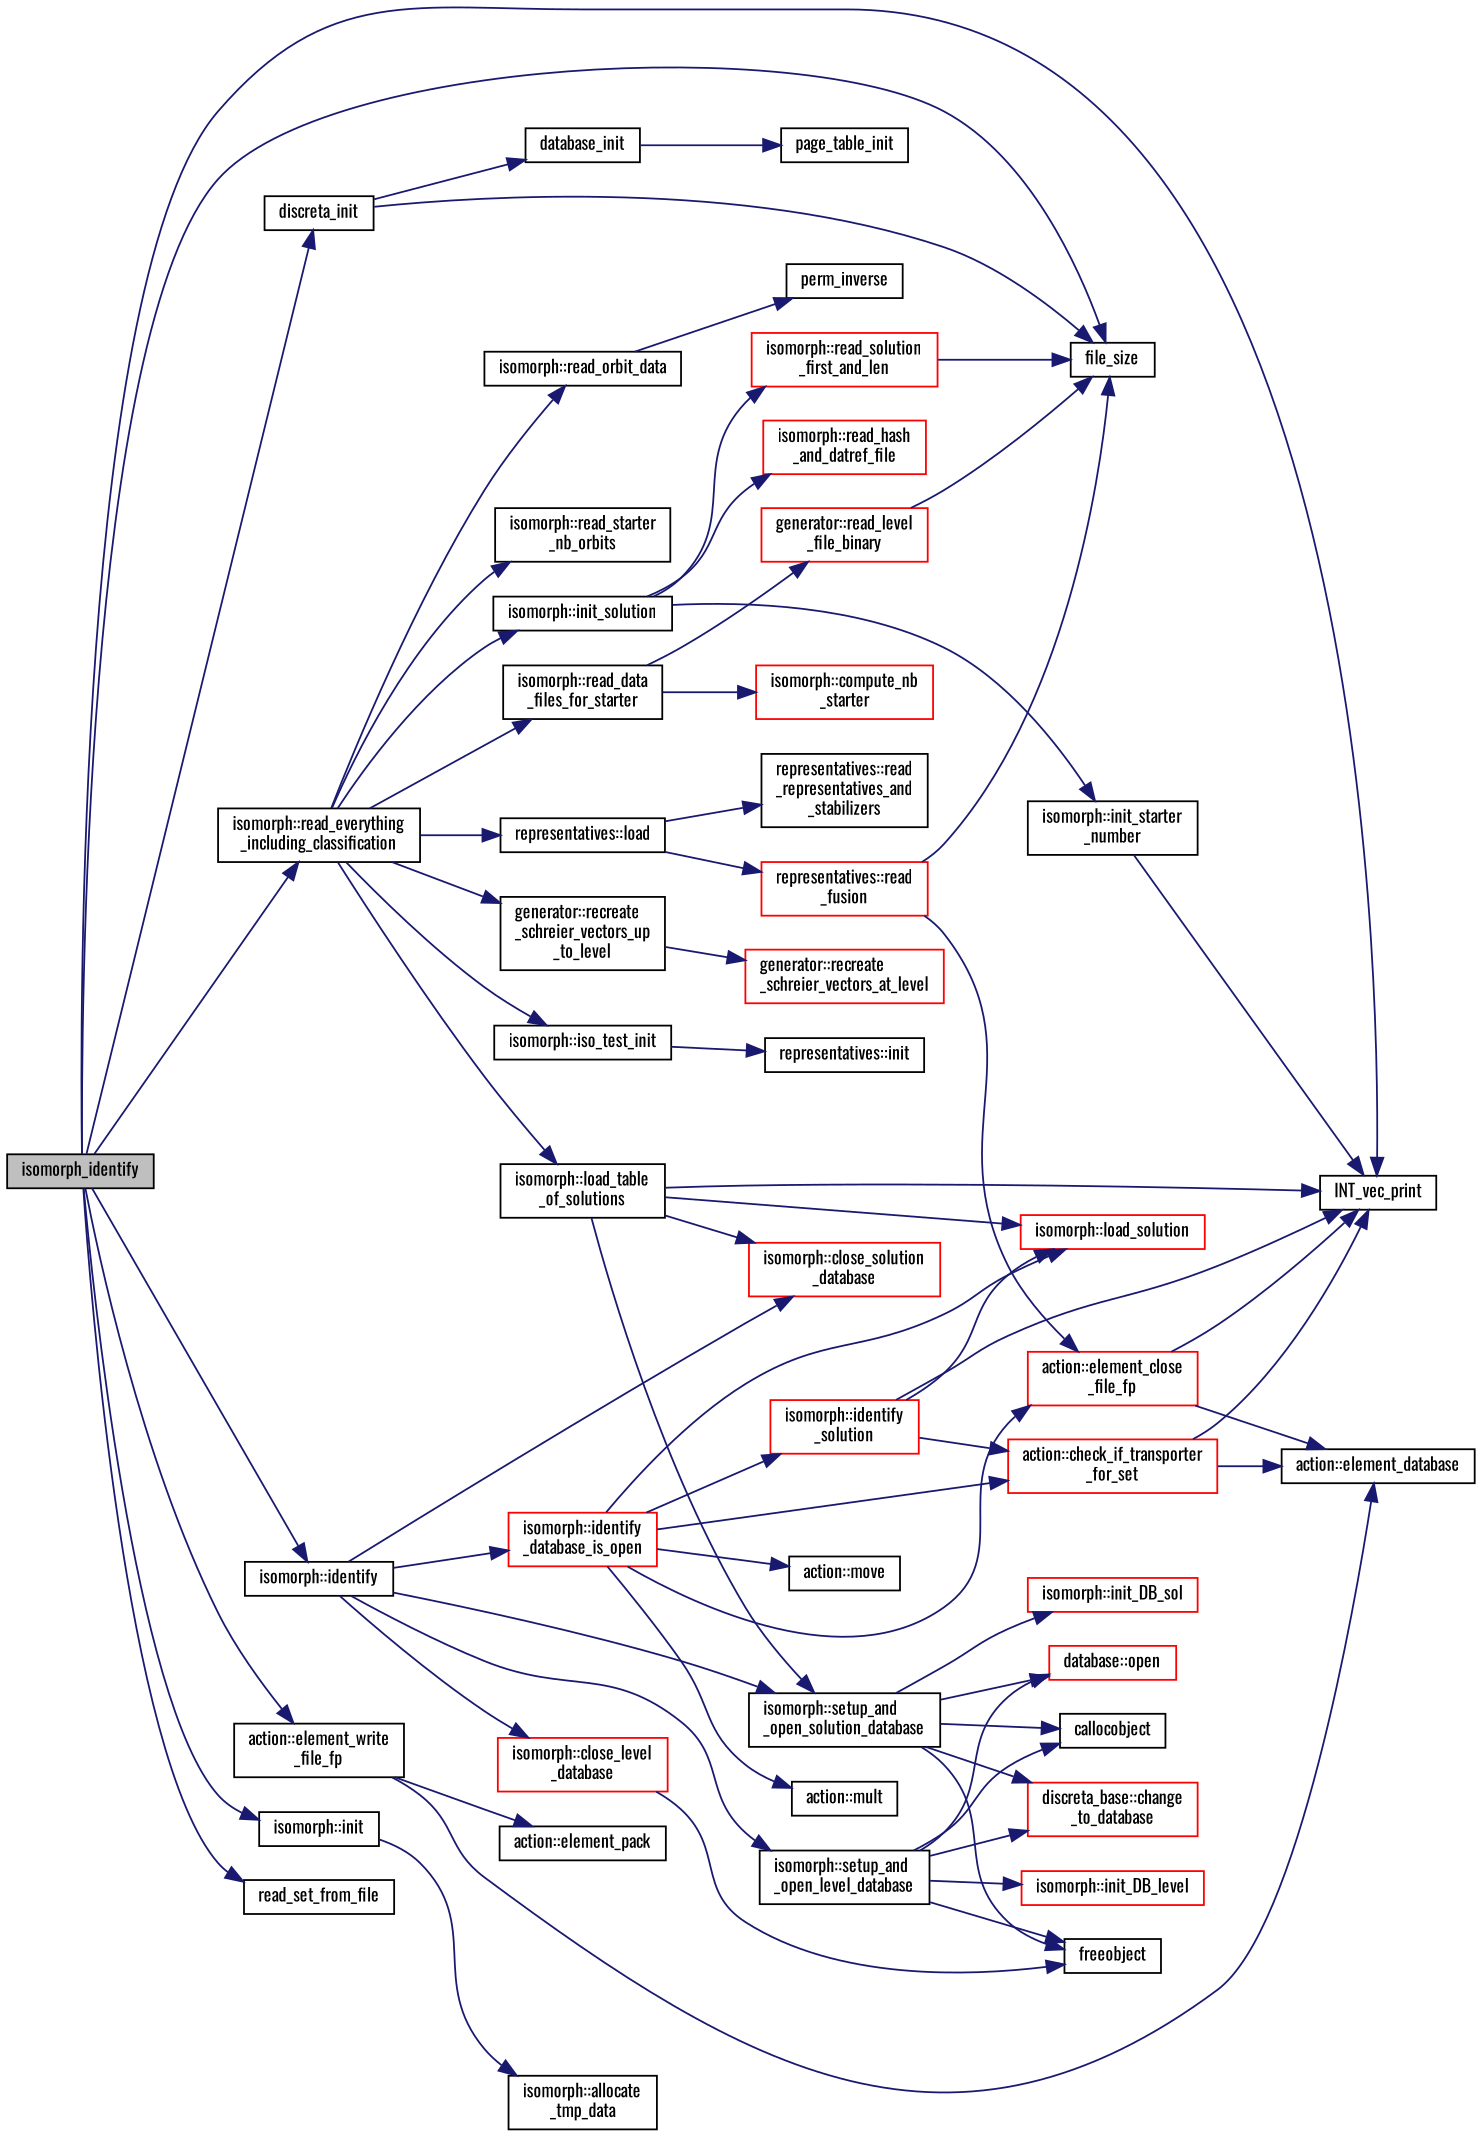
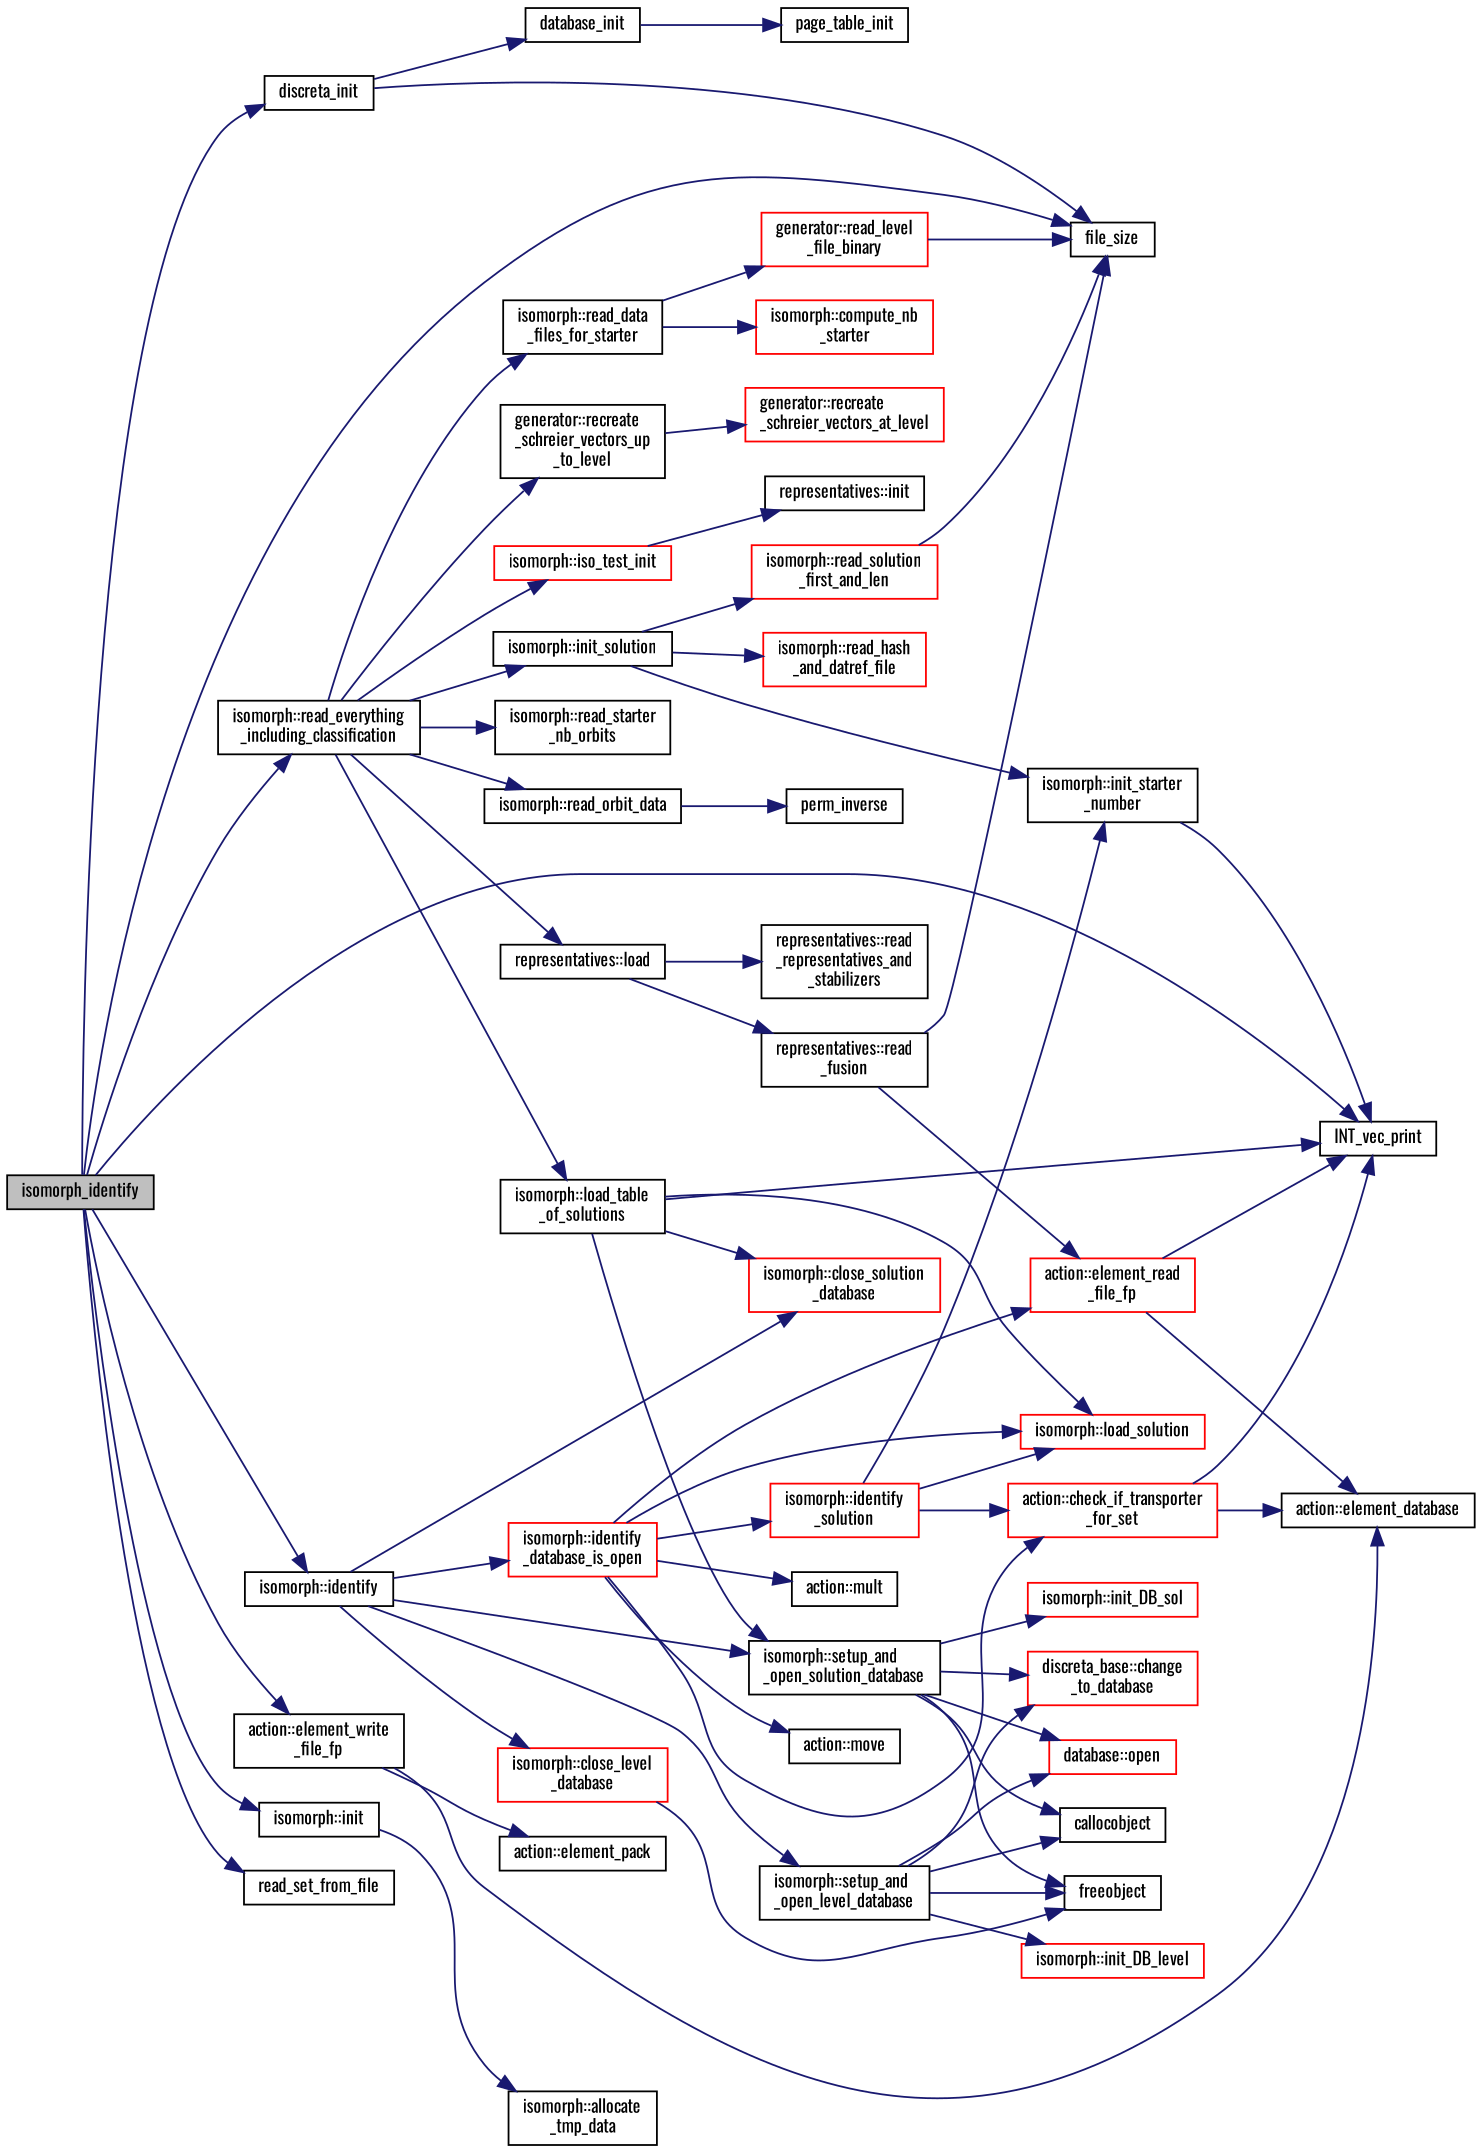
node "representatives::read _fusion": color red -> black
node "isomorph::iso_test_init": color black -> red
edge "isomorph::identify _solution" -> "INT_vec_print": now "isomorph::identify _solution" -> "isomorph::init_starter _number"
node "action::element_close _file_fp": label "action::element_close _file_fp" -> "action::element_read _file_fp"
